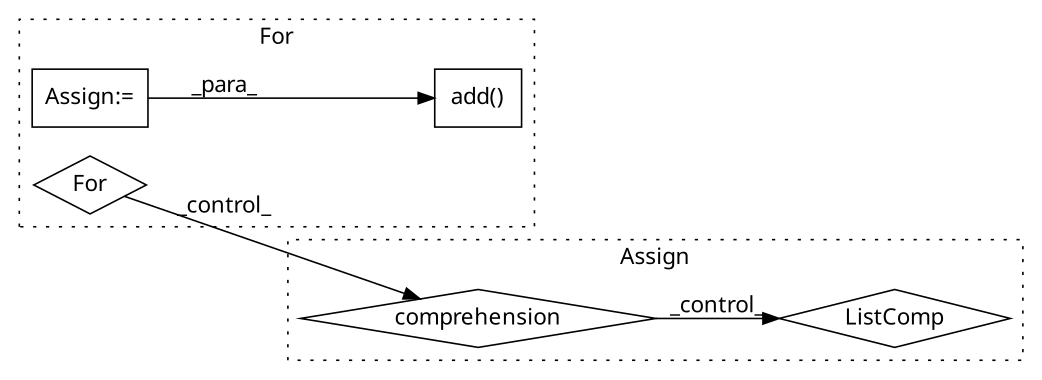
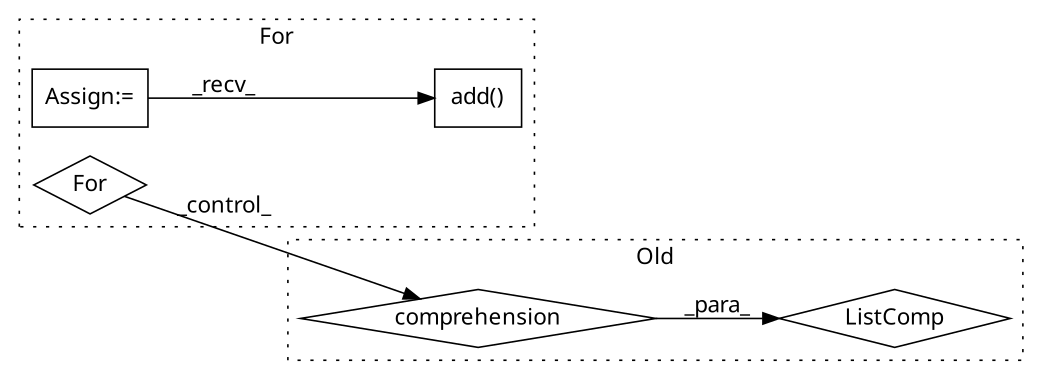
edge "Assign:=" -> "add()": label "_para_" -> "_recv_"
cluster "Assign": label "Assign" -> "Old"
edge "comprehension" -> "ListComp": label "_control_" -> "_para_"
